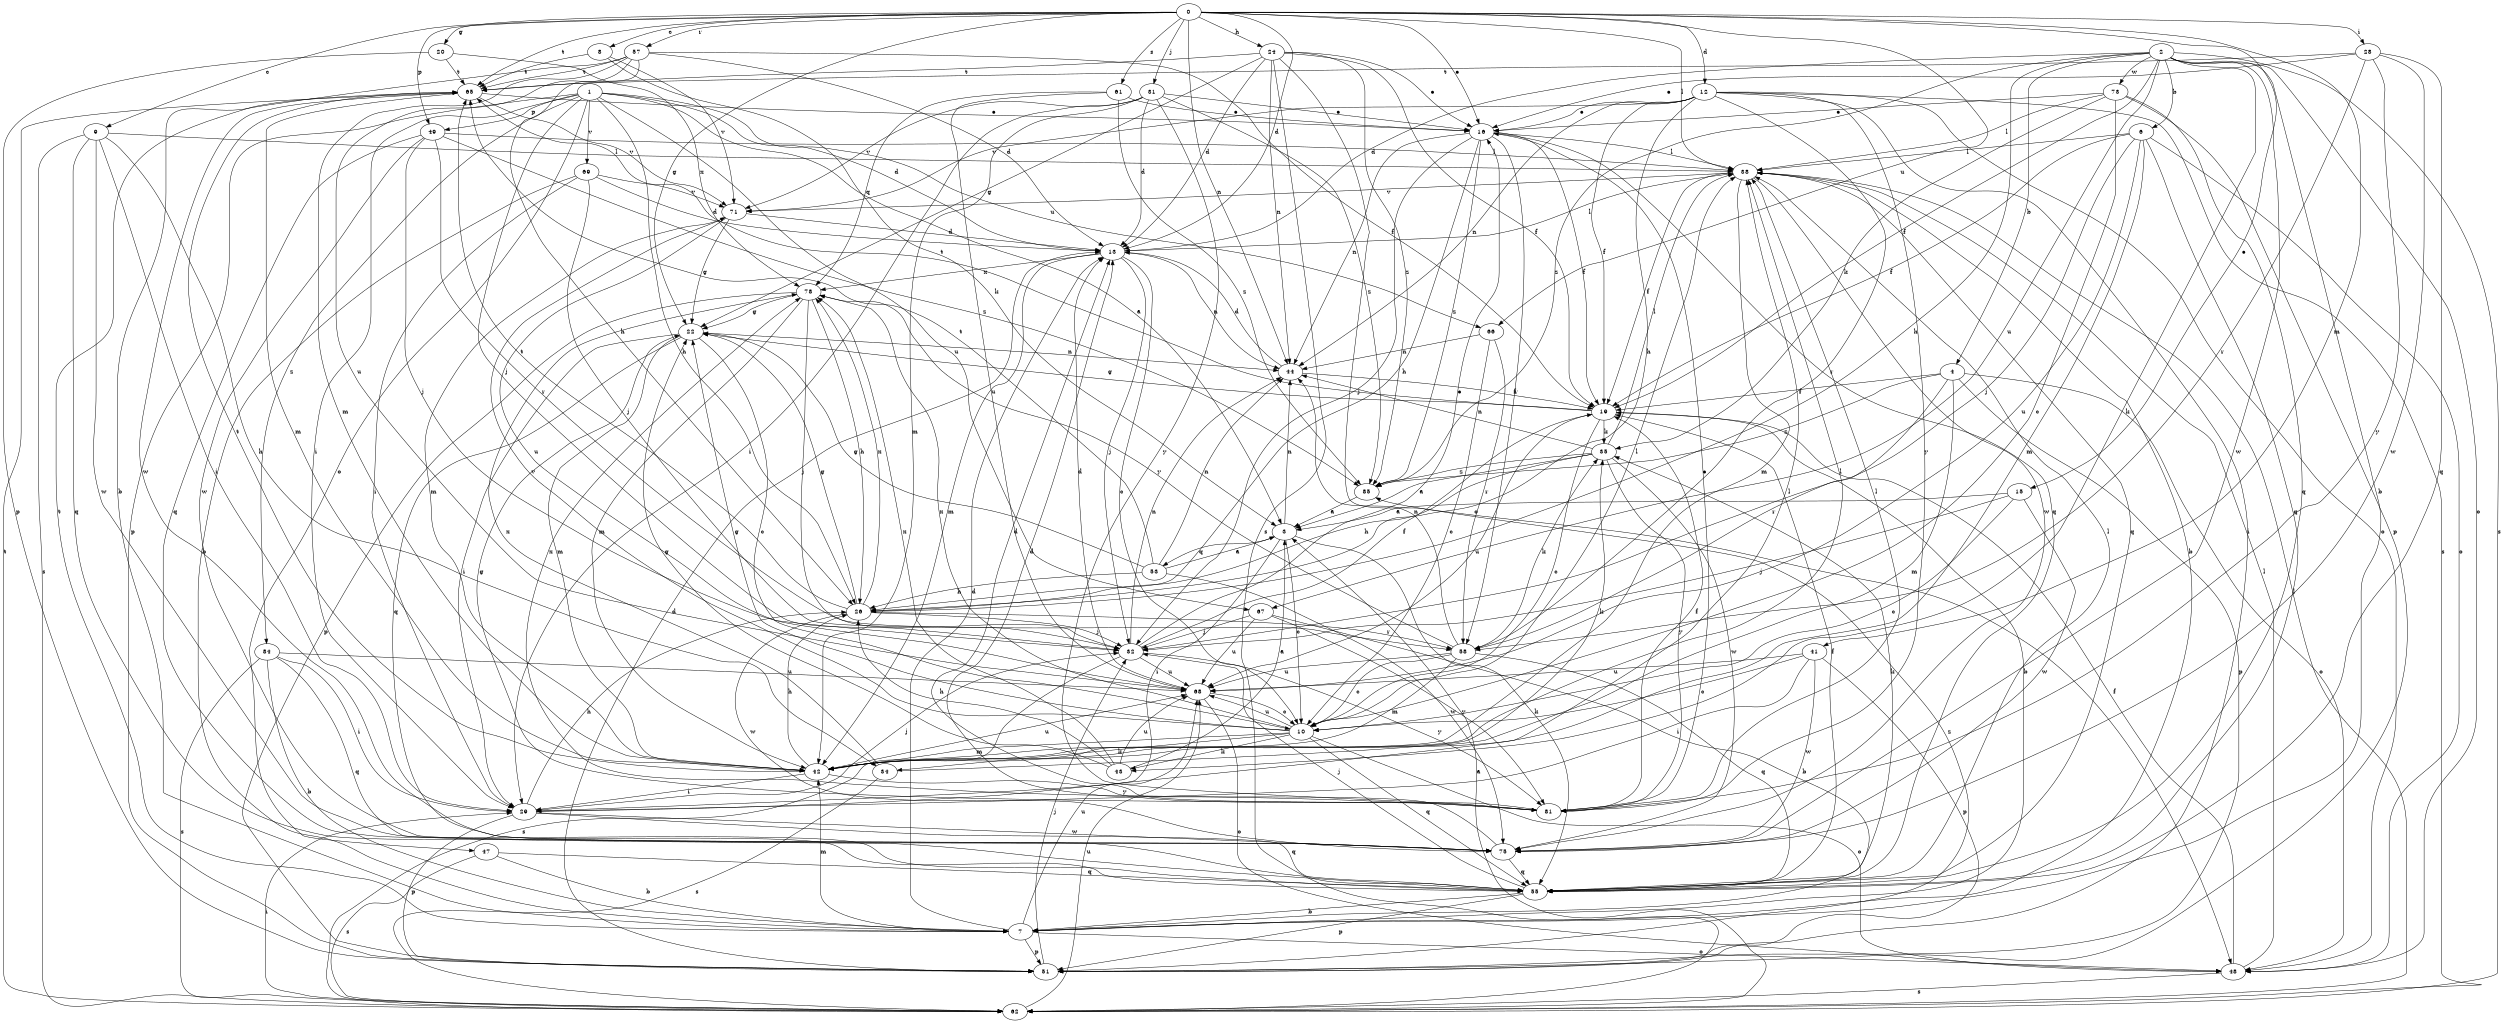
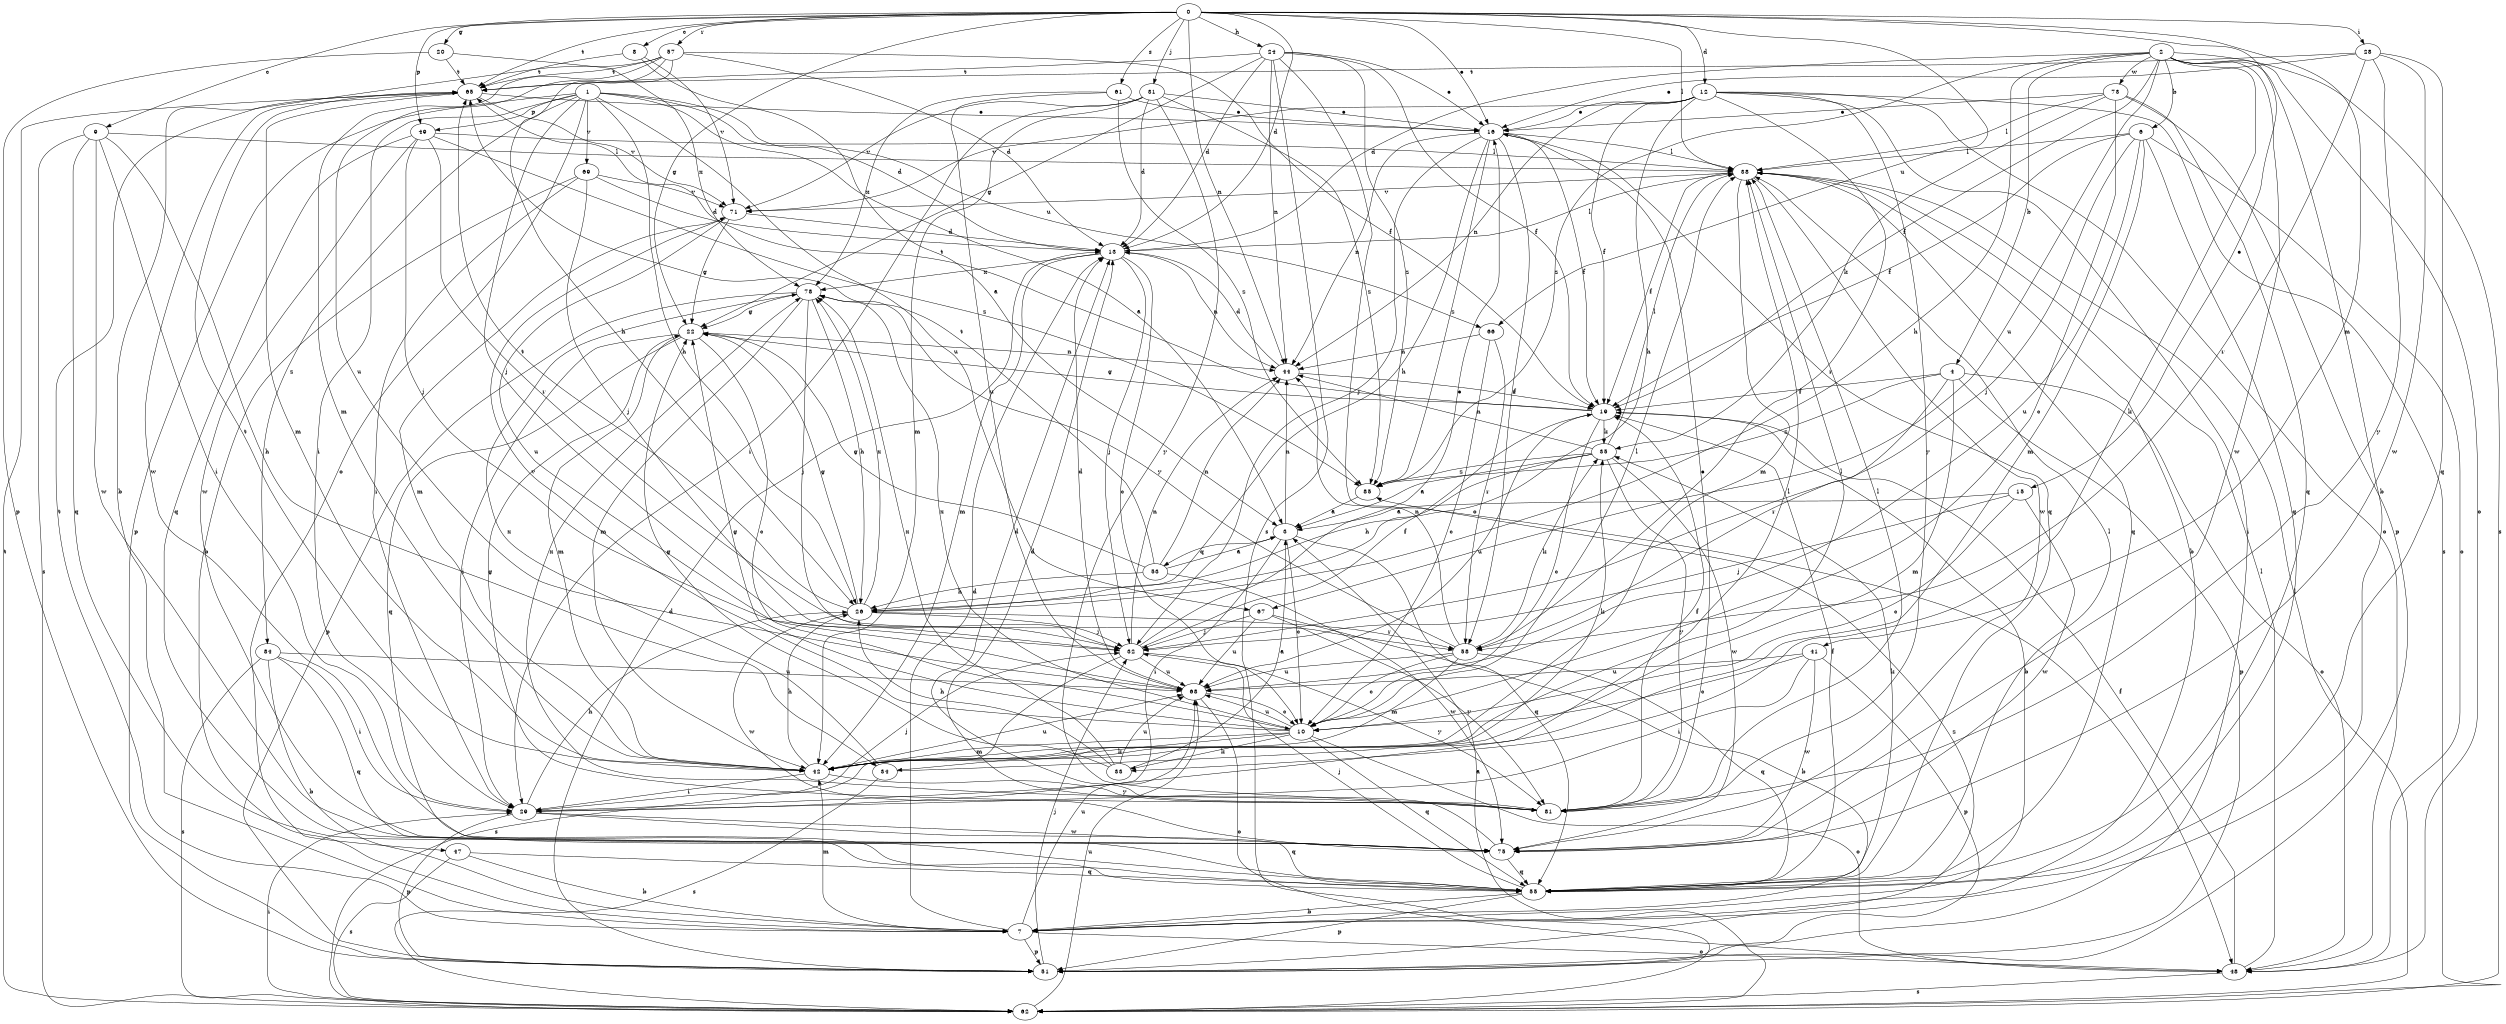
edge "61" -> "78": label "q" -> "x"
edge "8" -> "3": label "k" -> "a"
edge "3" -> "55": label "k" -> "q"
node "43": label "43" -> "33"
